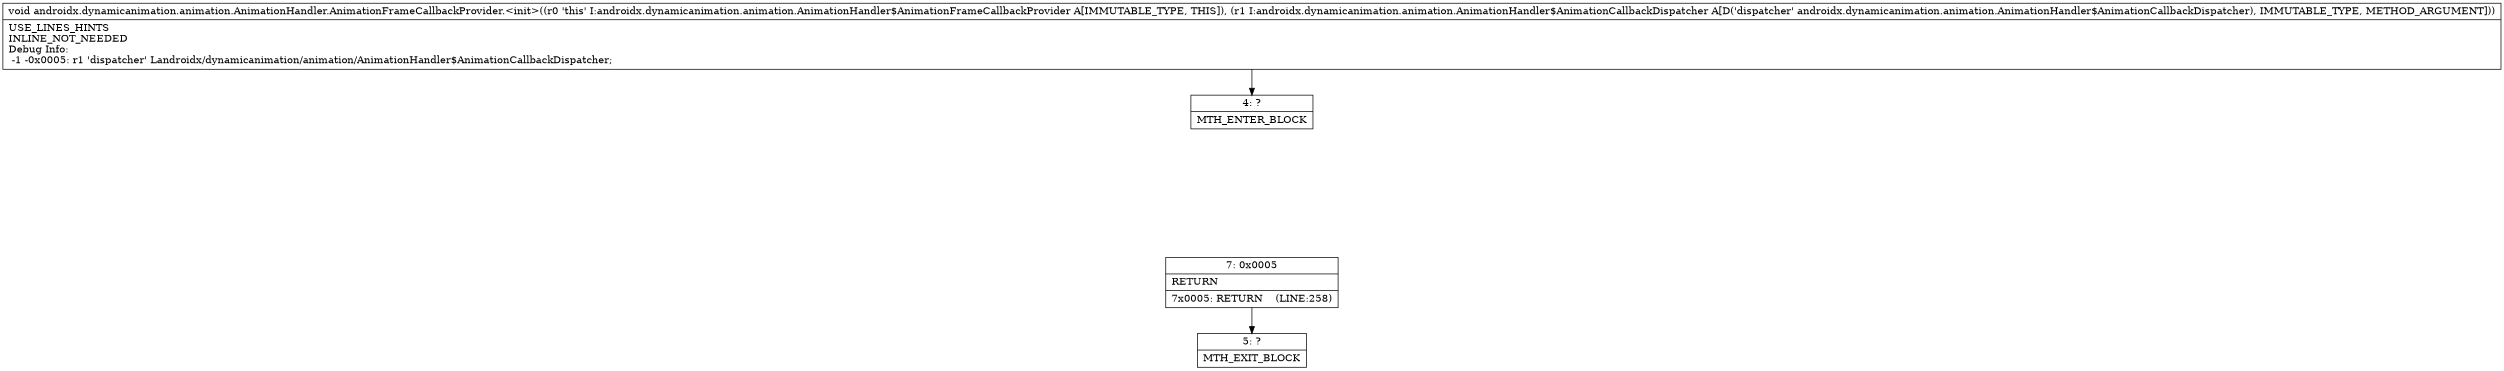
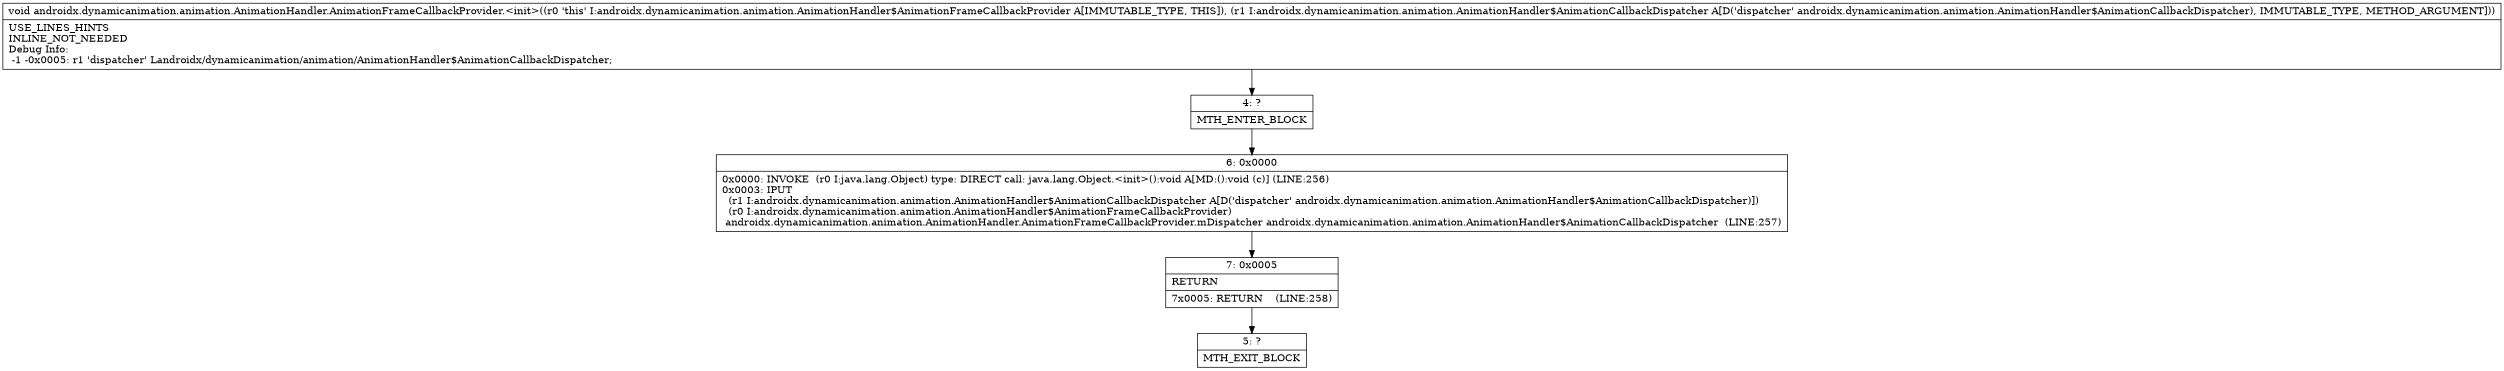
node "6: 0x0000": added
